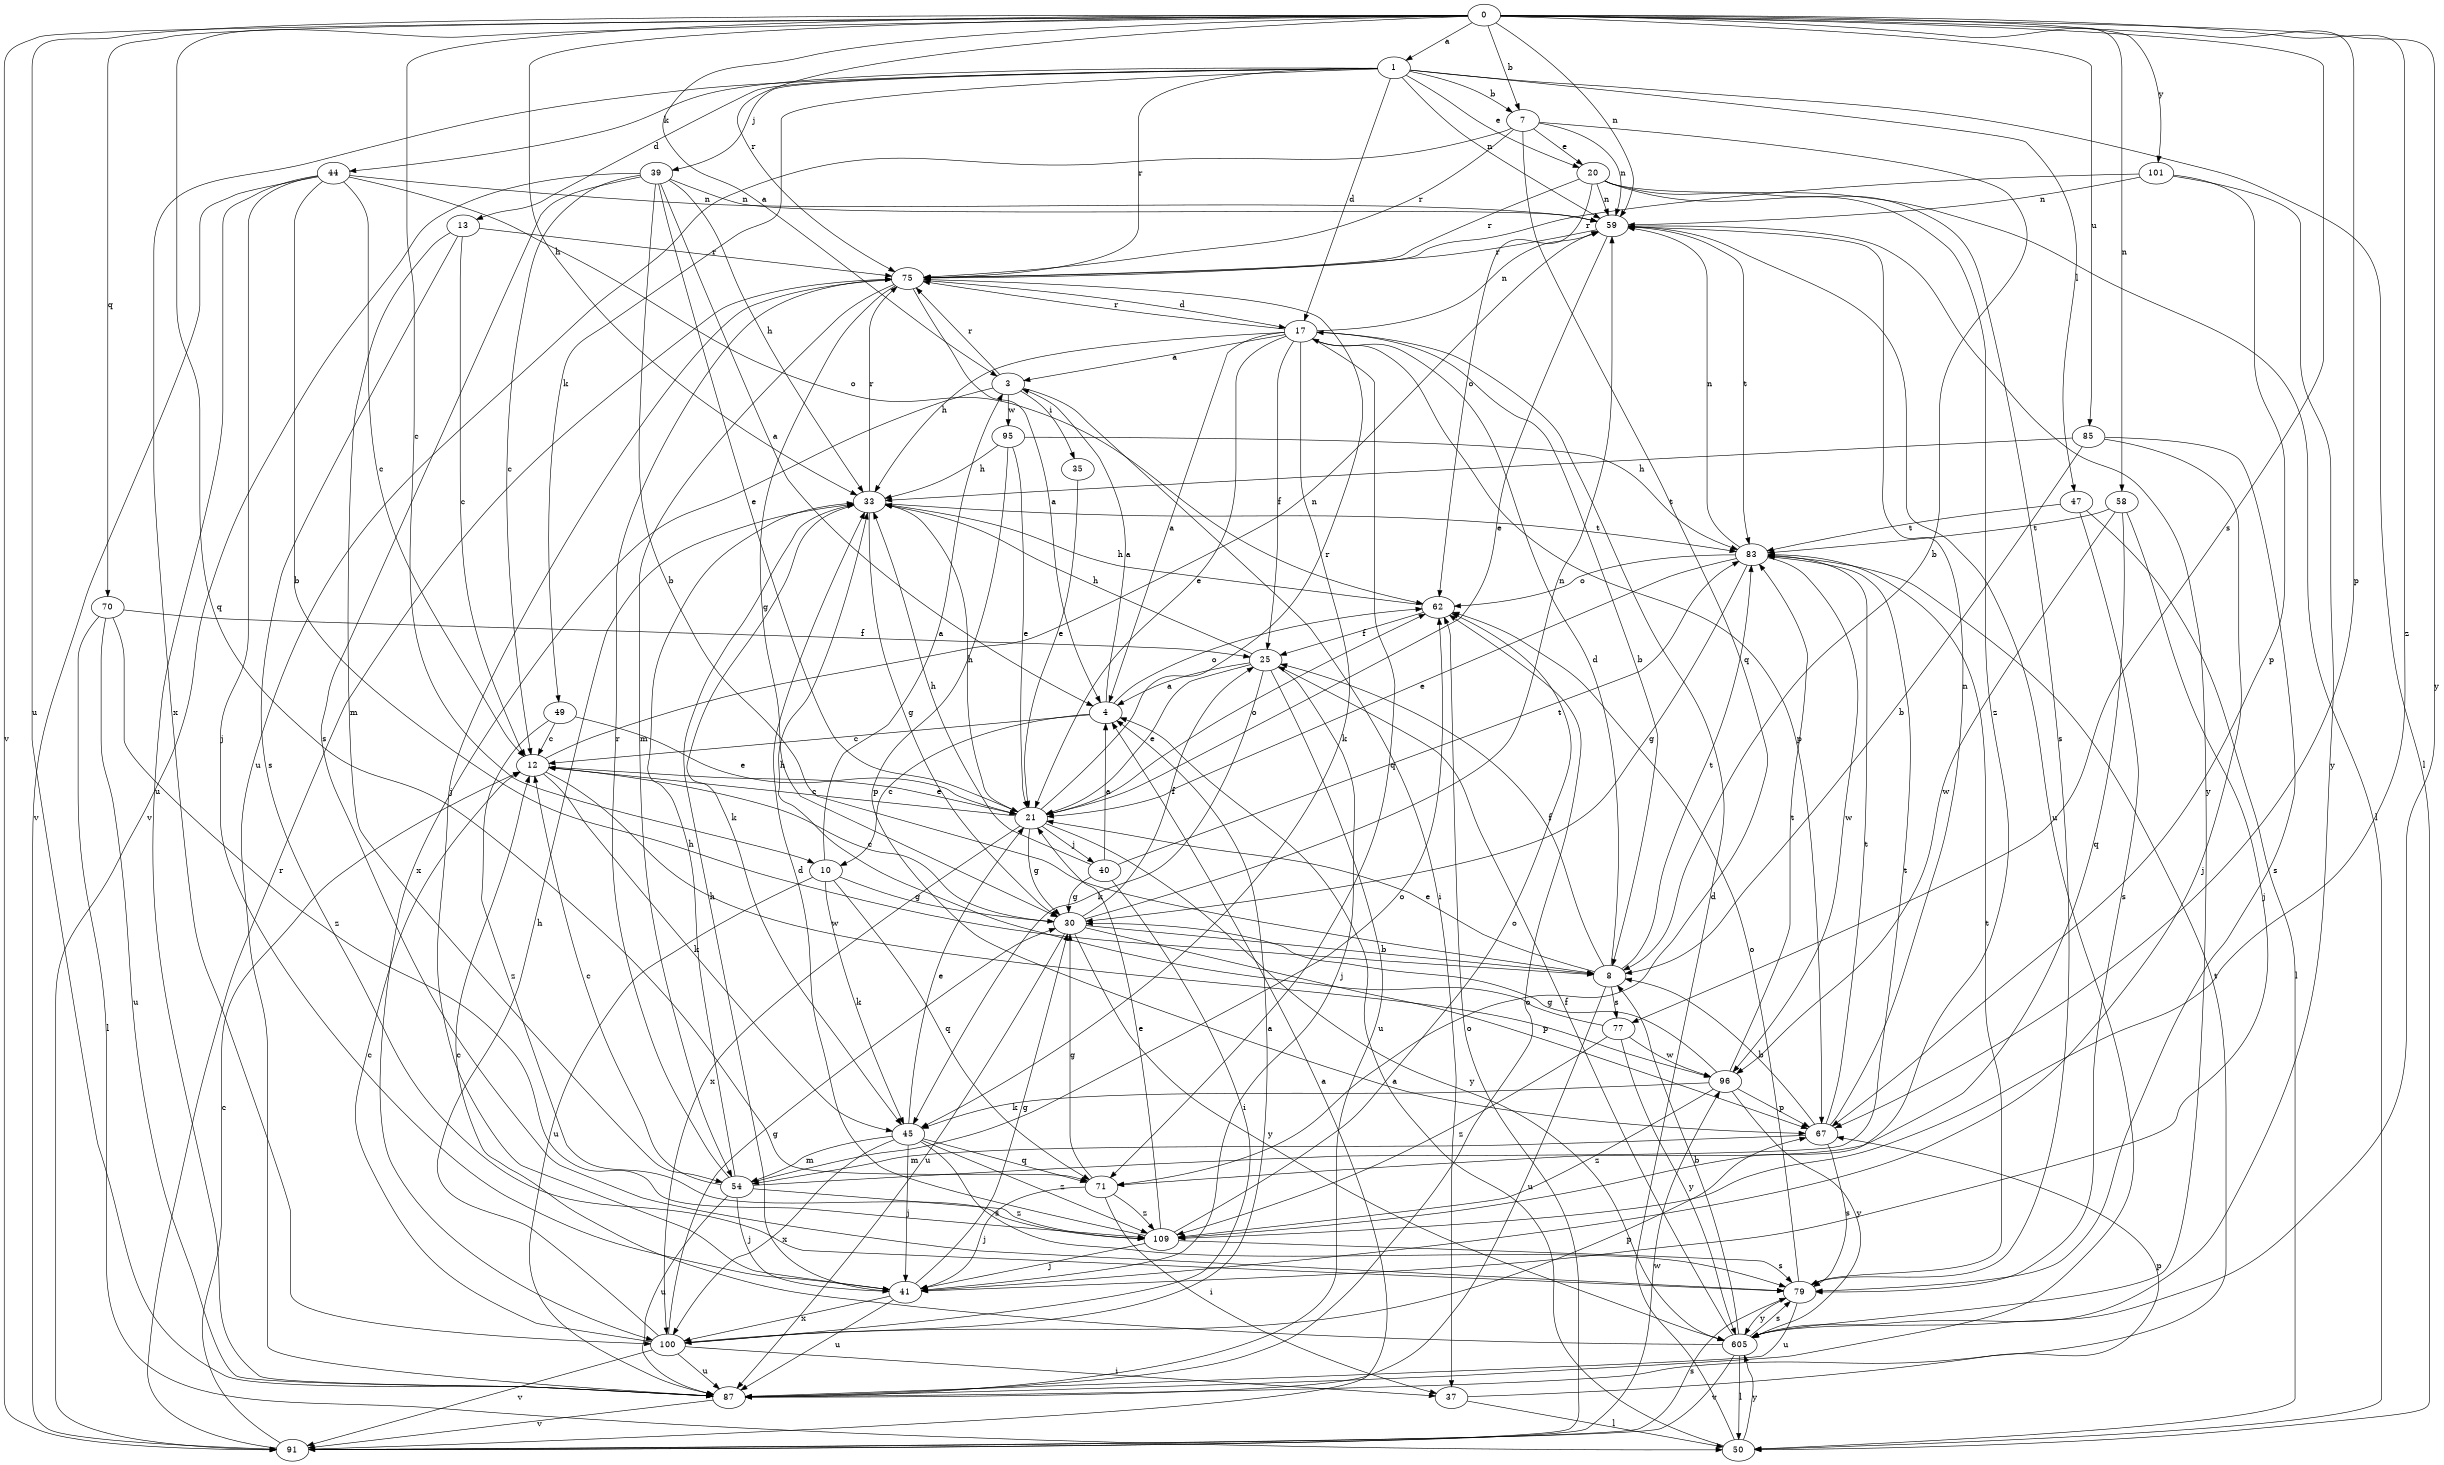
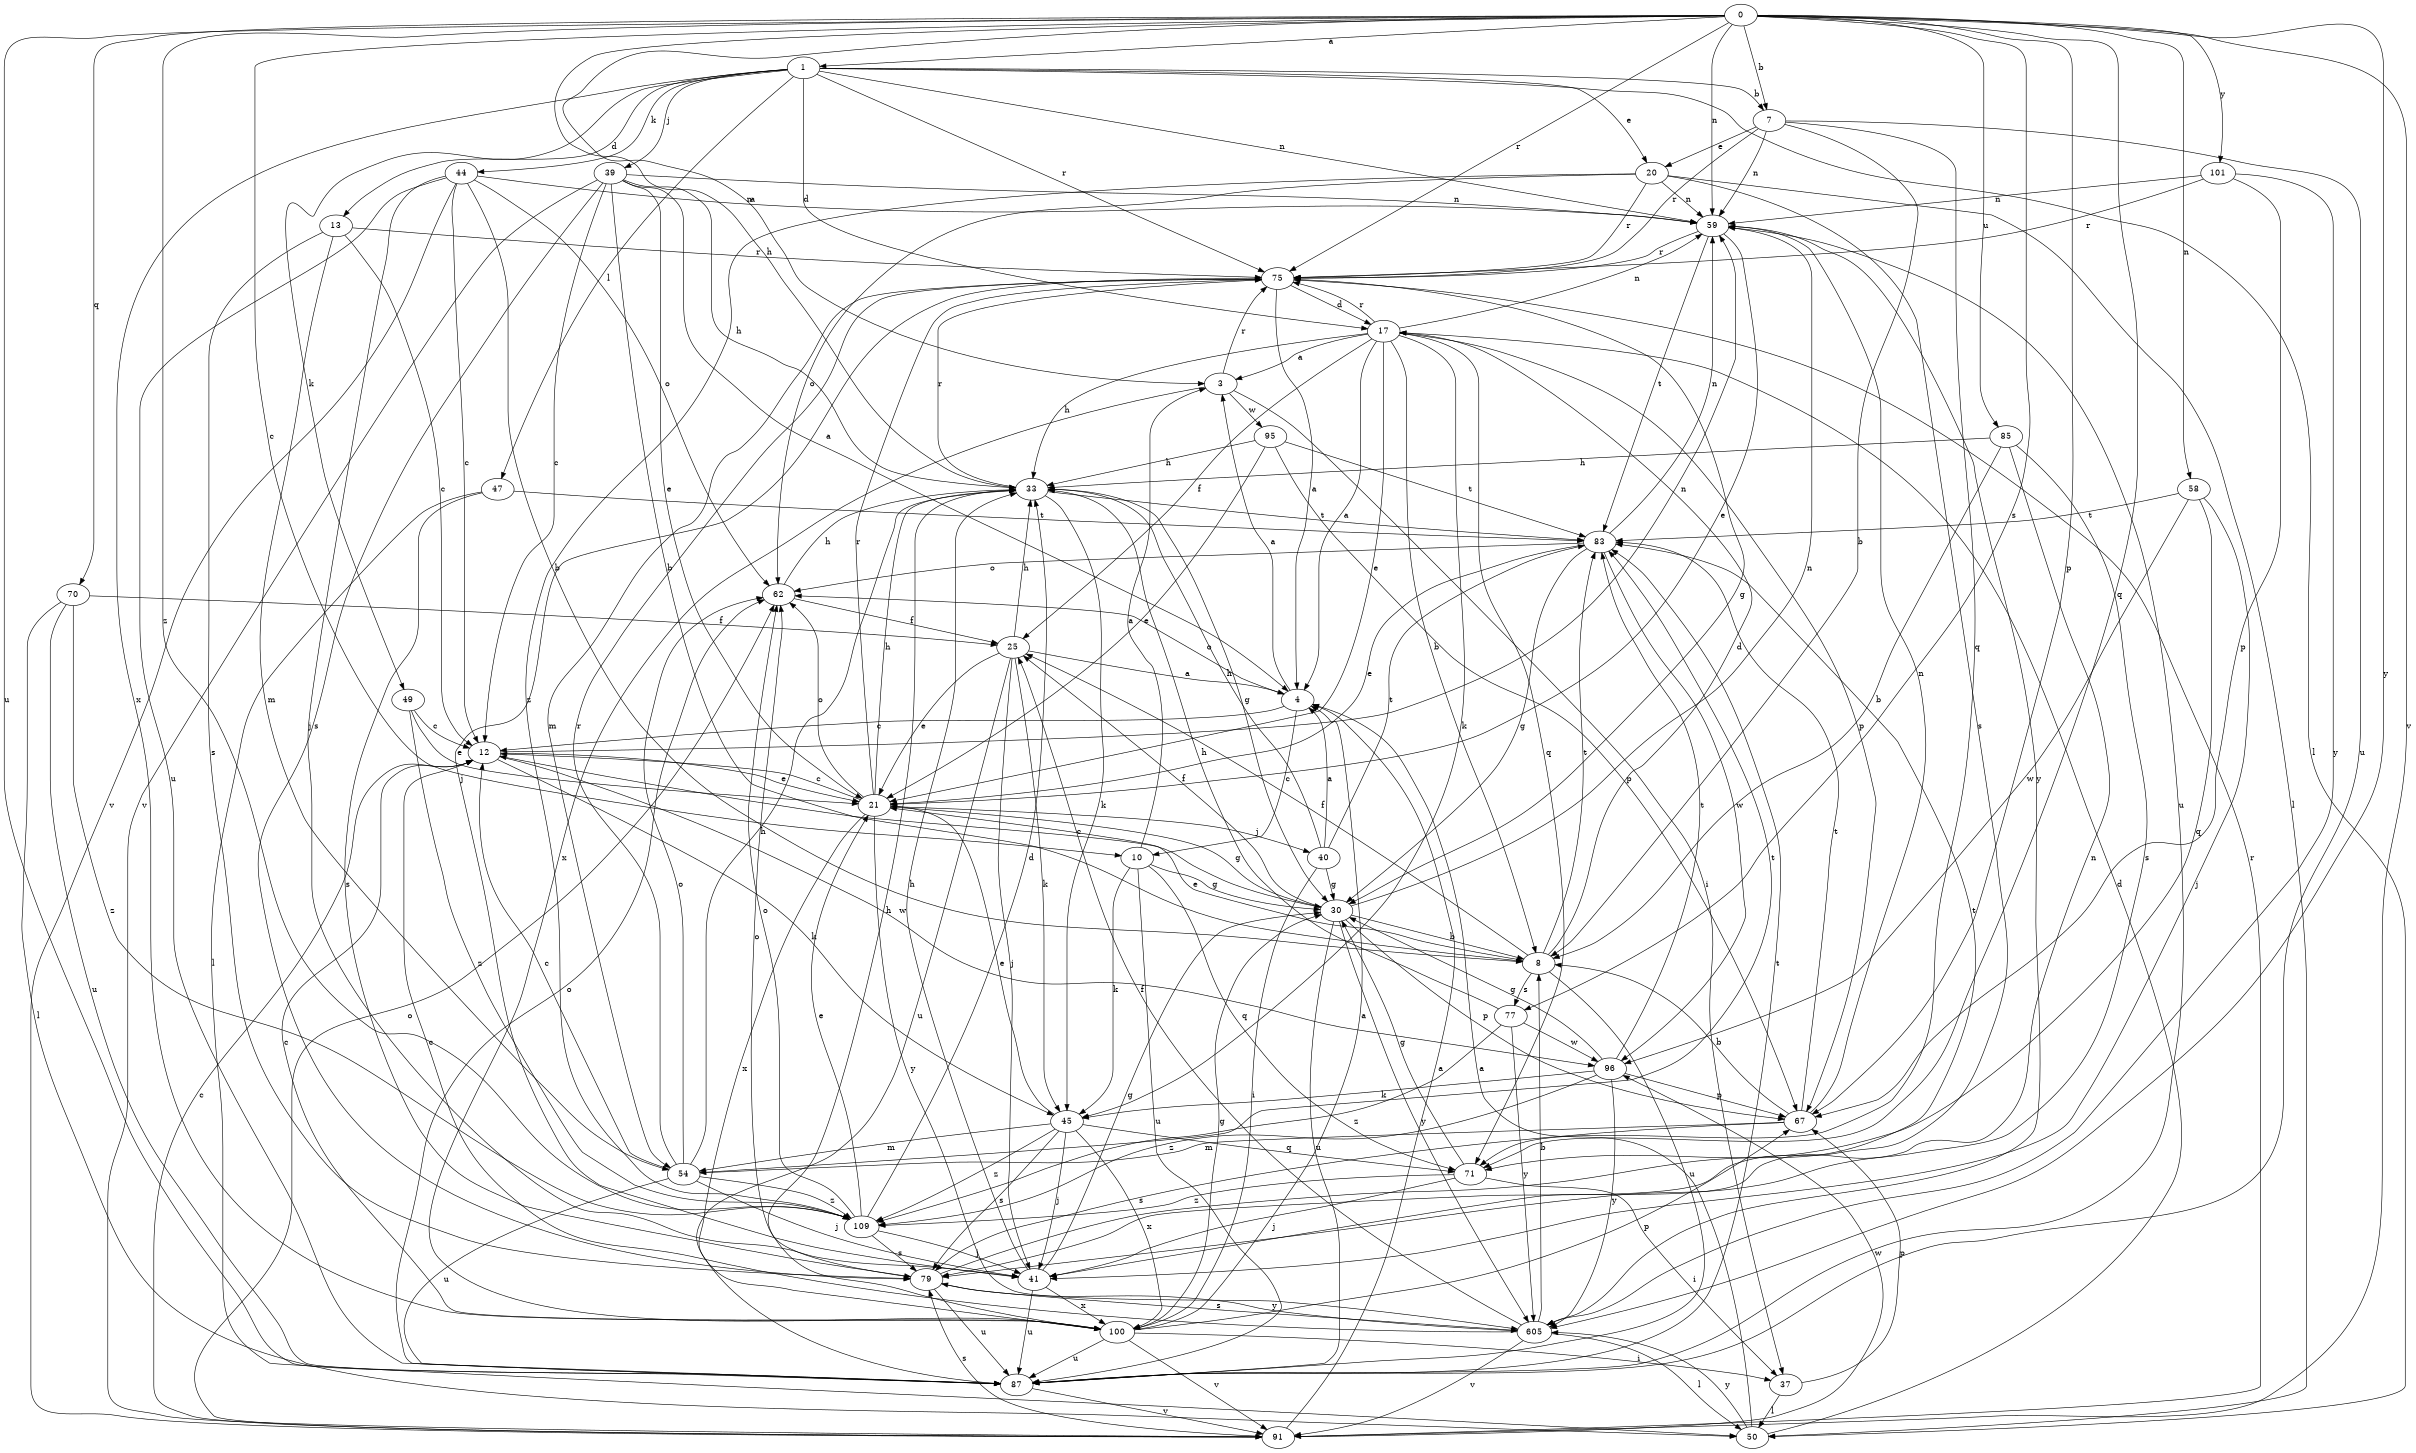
node "35": removed
edge "85" -> "41": label "j" -> "n"
